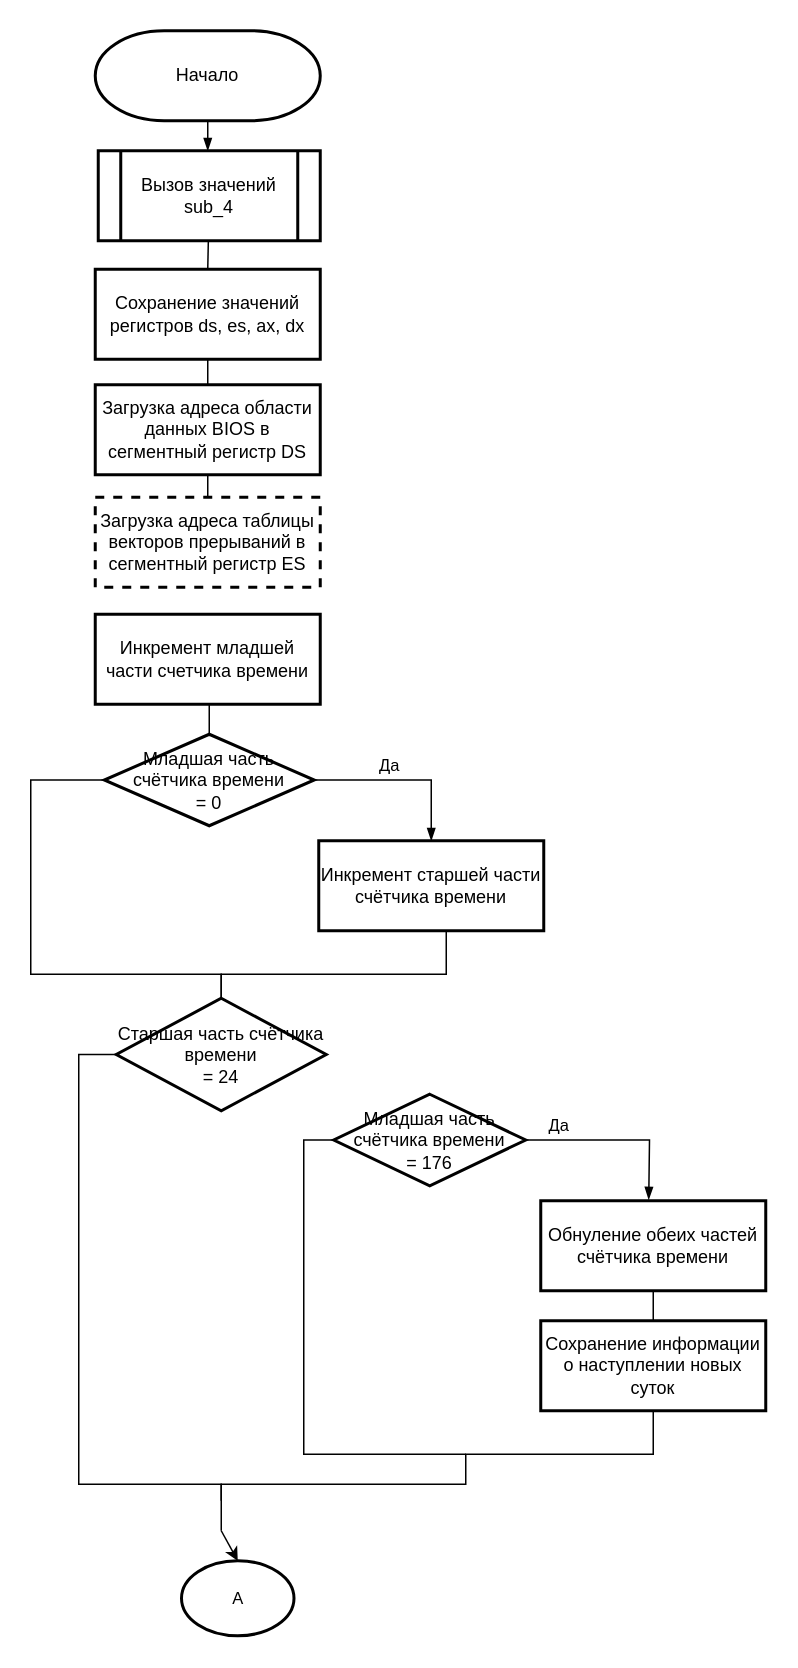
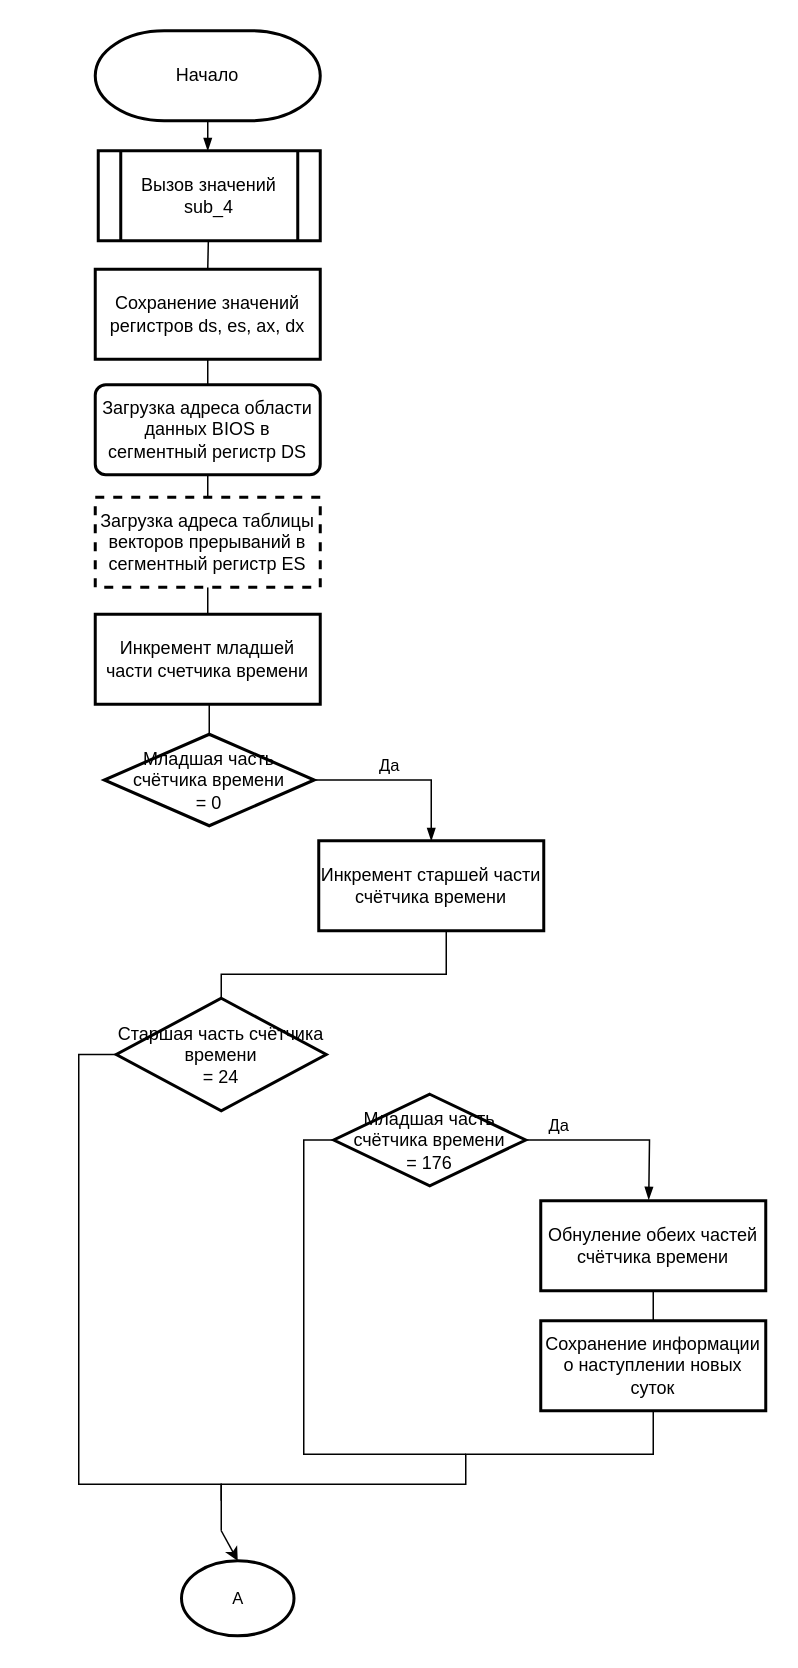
node "Загрузка адреса области данных BIOS в сегментный регистр DS": shape rectangle -> rounded rectangle
edge "Загрузка адреса таблицы векторов прерываний в сегментный регистр ES" -- "Инкремент младшей части счетчика времени": added
edge "Младшая часть счётчика времени = 0" -- "Старшая часть счётчика времени = 24": removed
